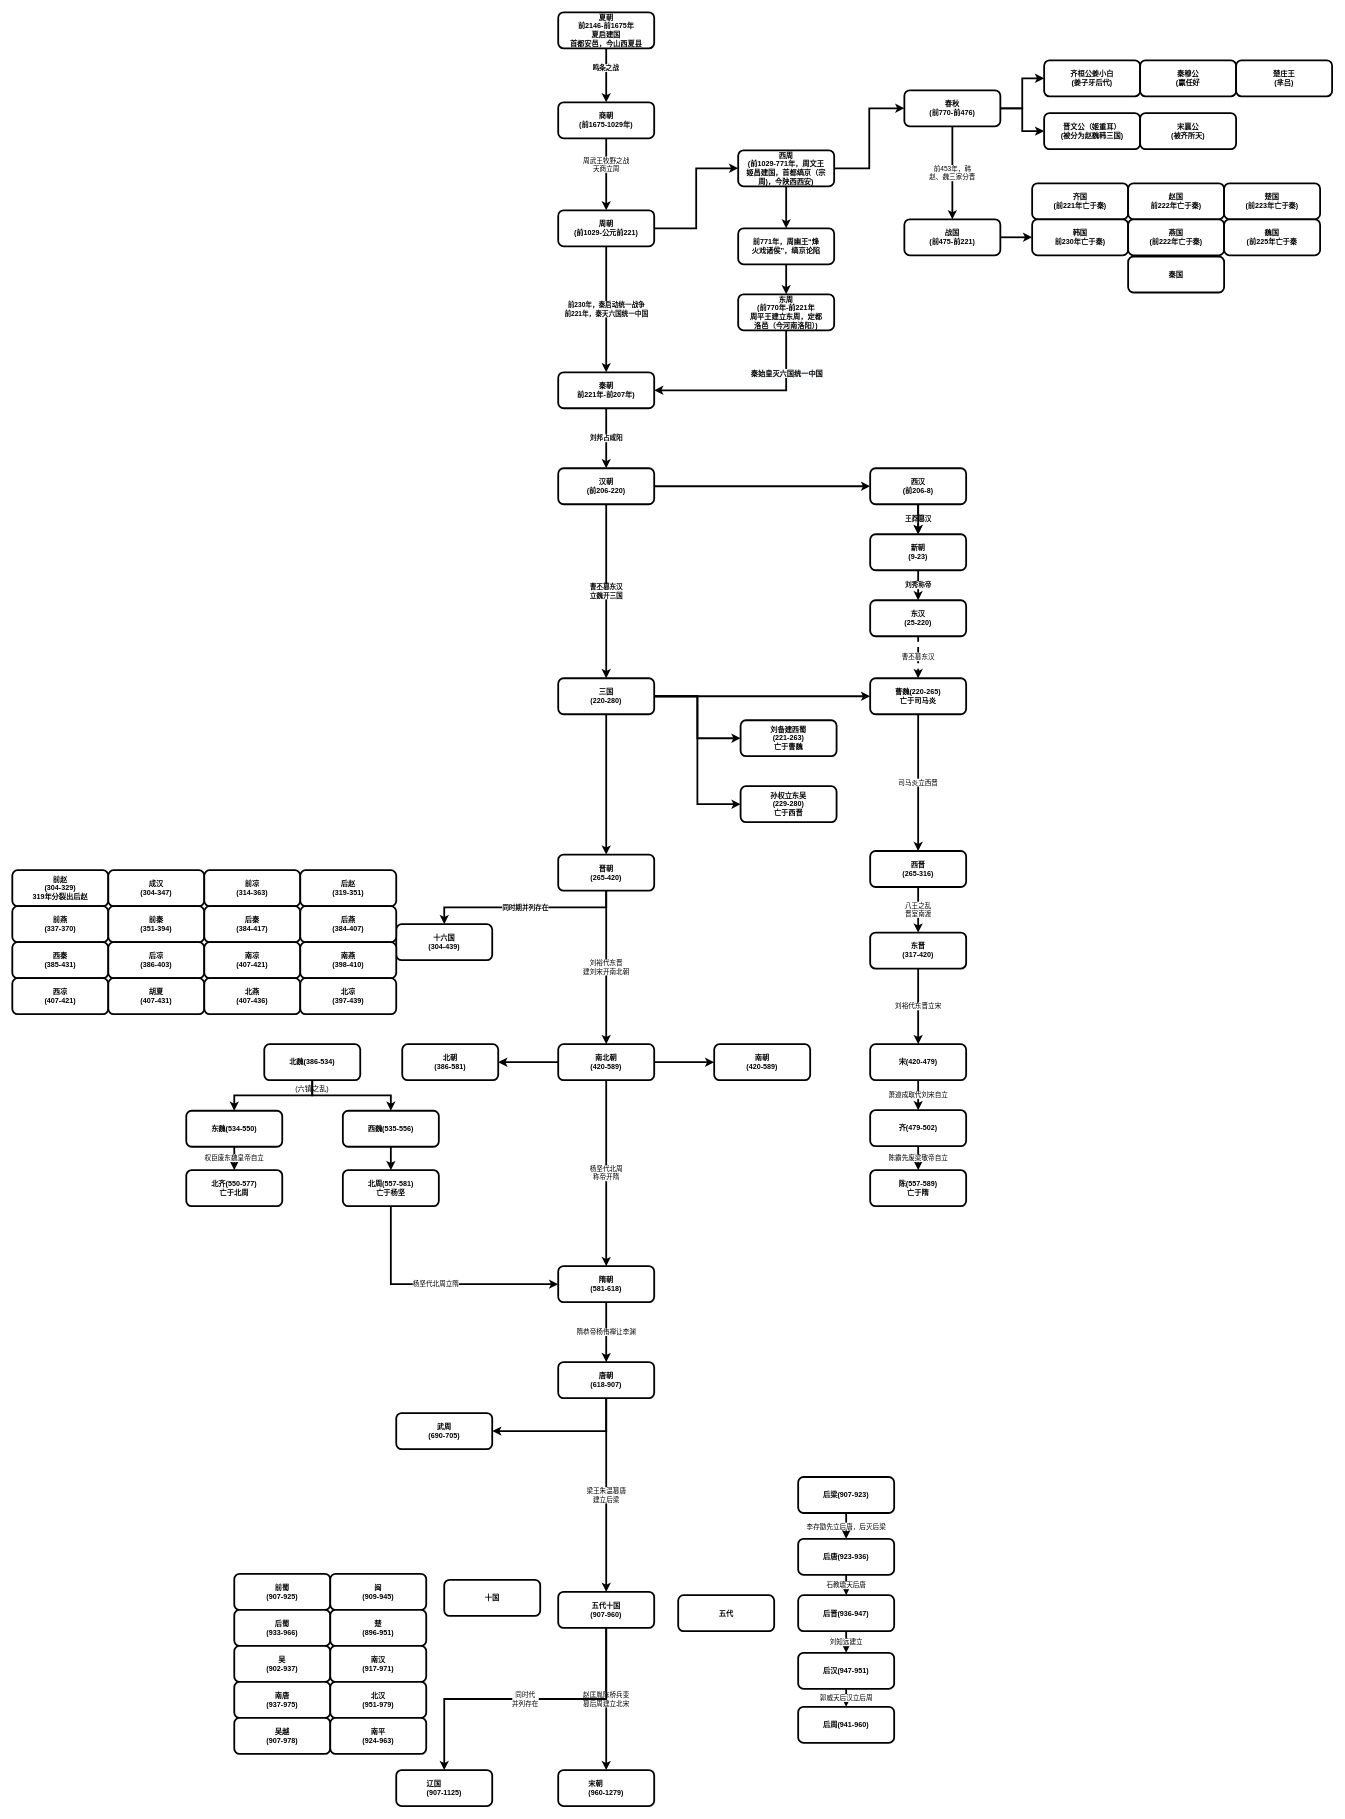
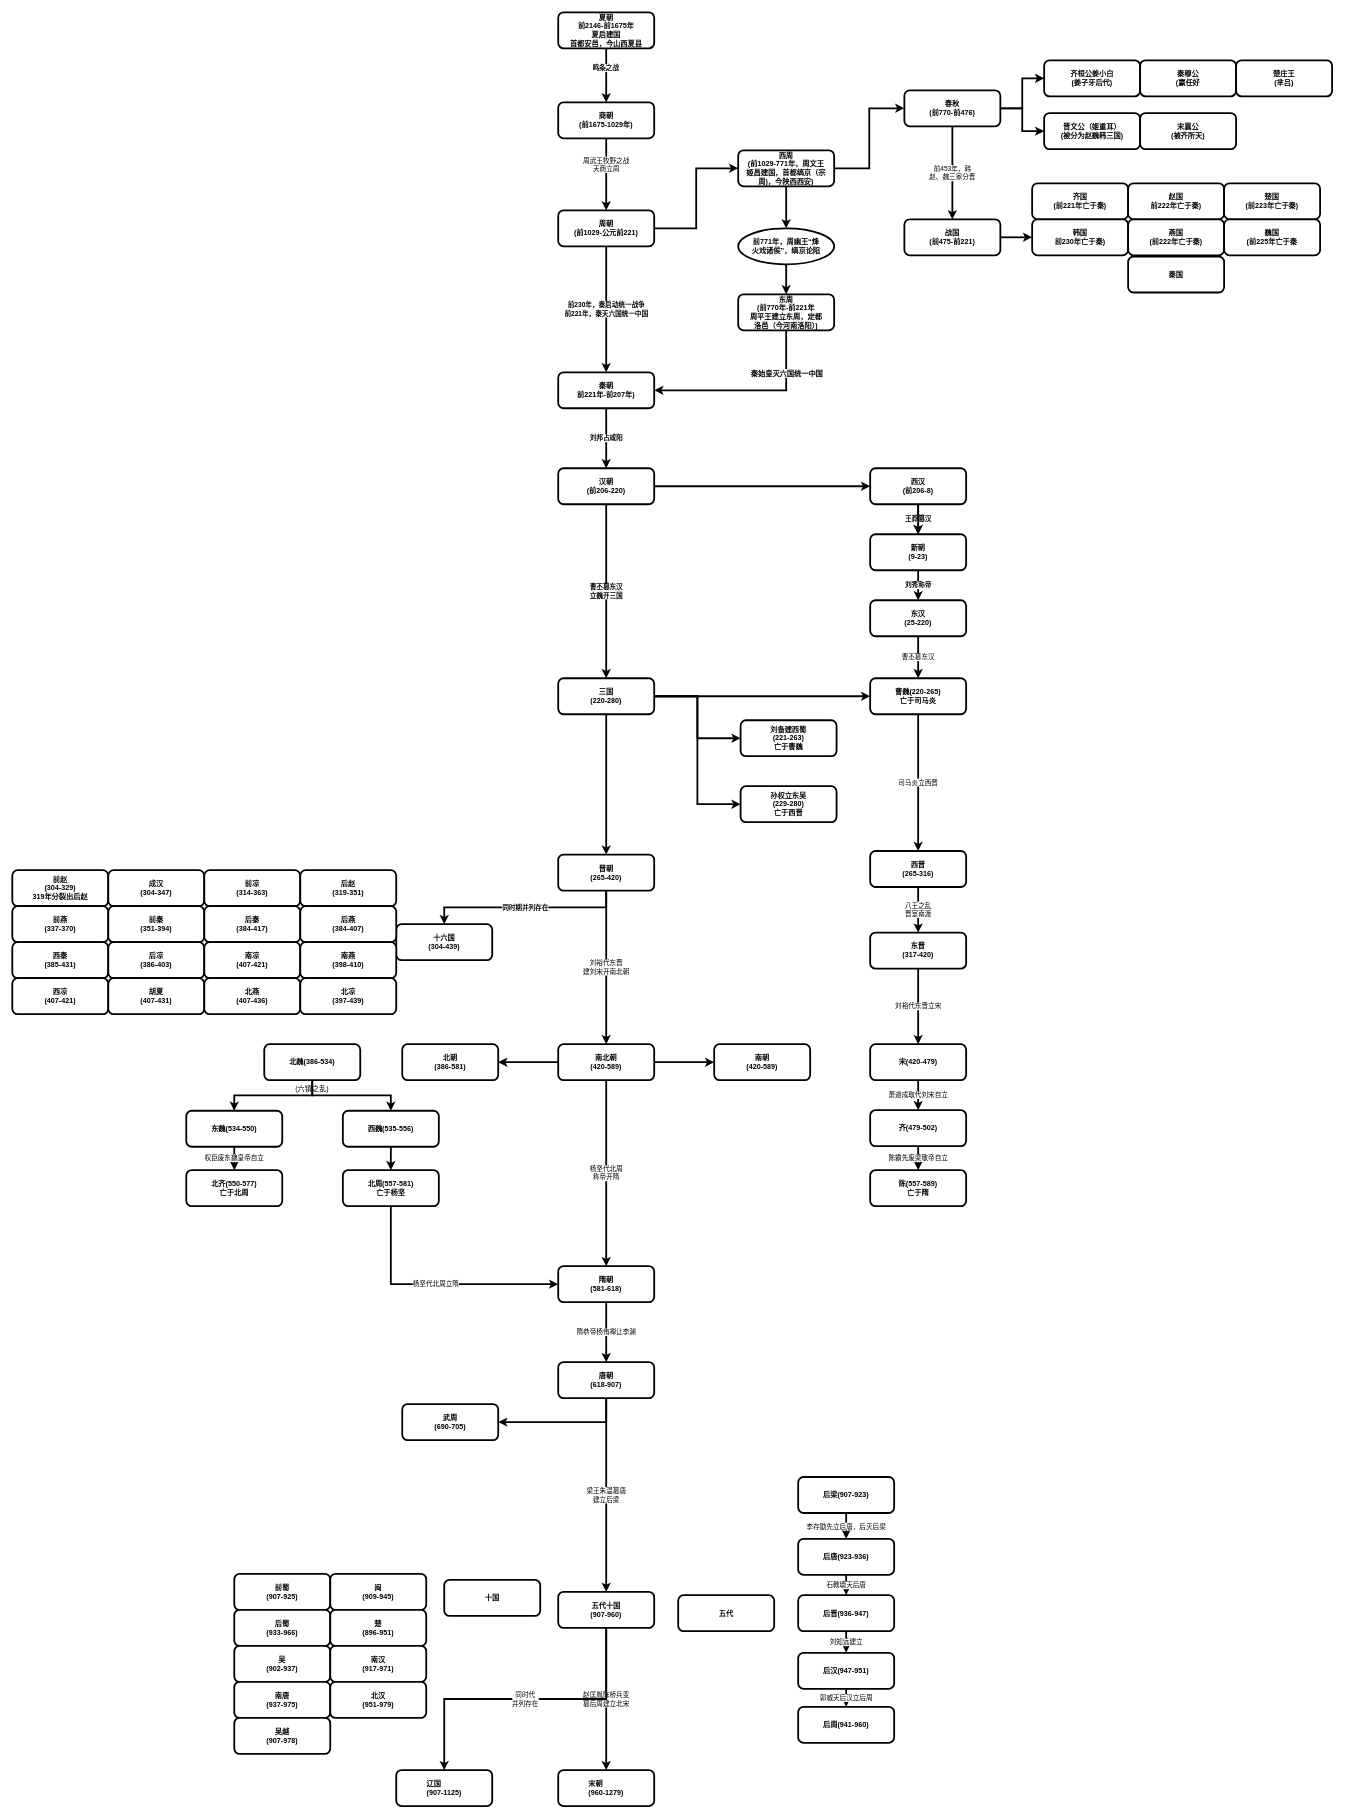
node "前771年，周幽王“烽 火戏诸侯”，缟京论陷": shape rounded rectangle -> ellipse
edge "东汉 (25-220)" -> "曹魏(220-265) 亡于司马炎": style dashed -> solid
node "武周 (690-705)": moved (444, 1431) -> (450, 1422)
node "南平 (924-963)": removed
